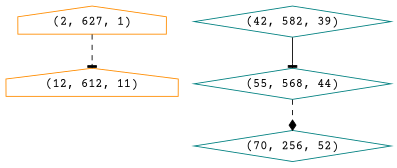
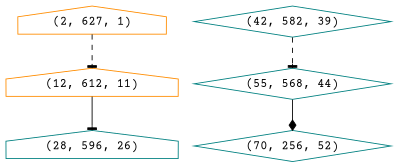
edge "(42, 582, 39)" -> "(55, 568, 44)": style solid -> dashed
edge "(55, 568, 44)" -> "(70, 256, 52)": style dashed -> solid
node "(28, 596, 26)": added
